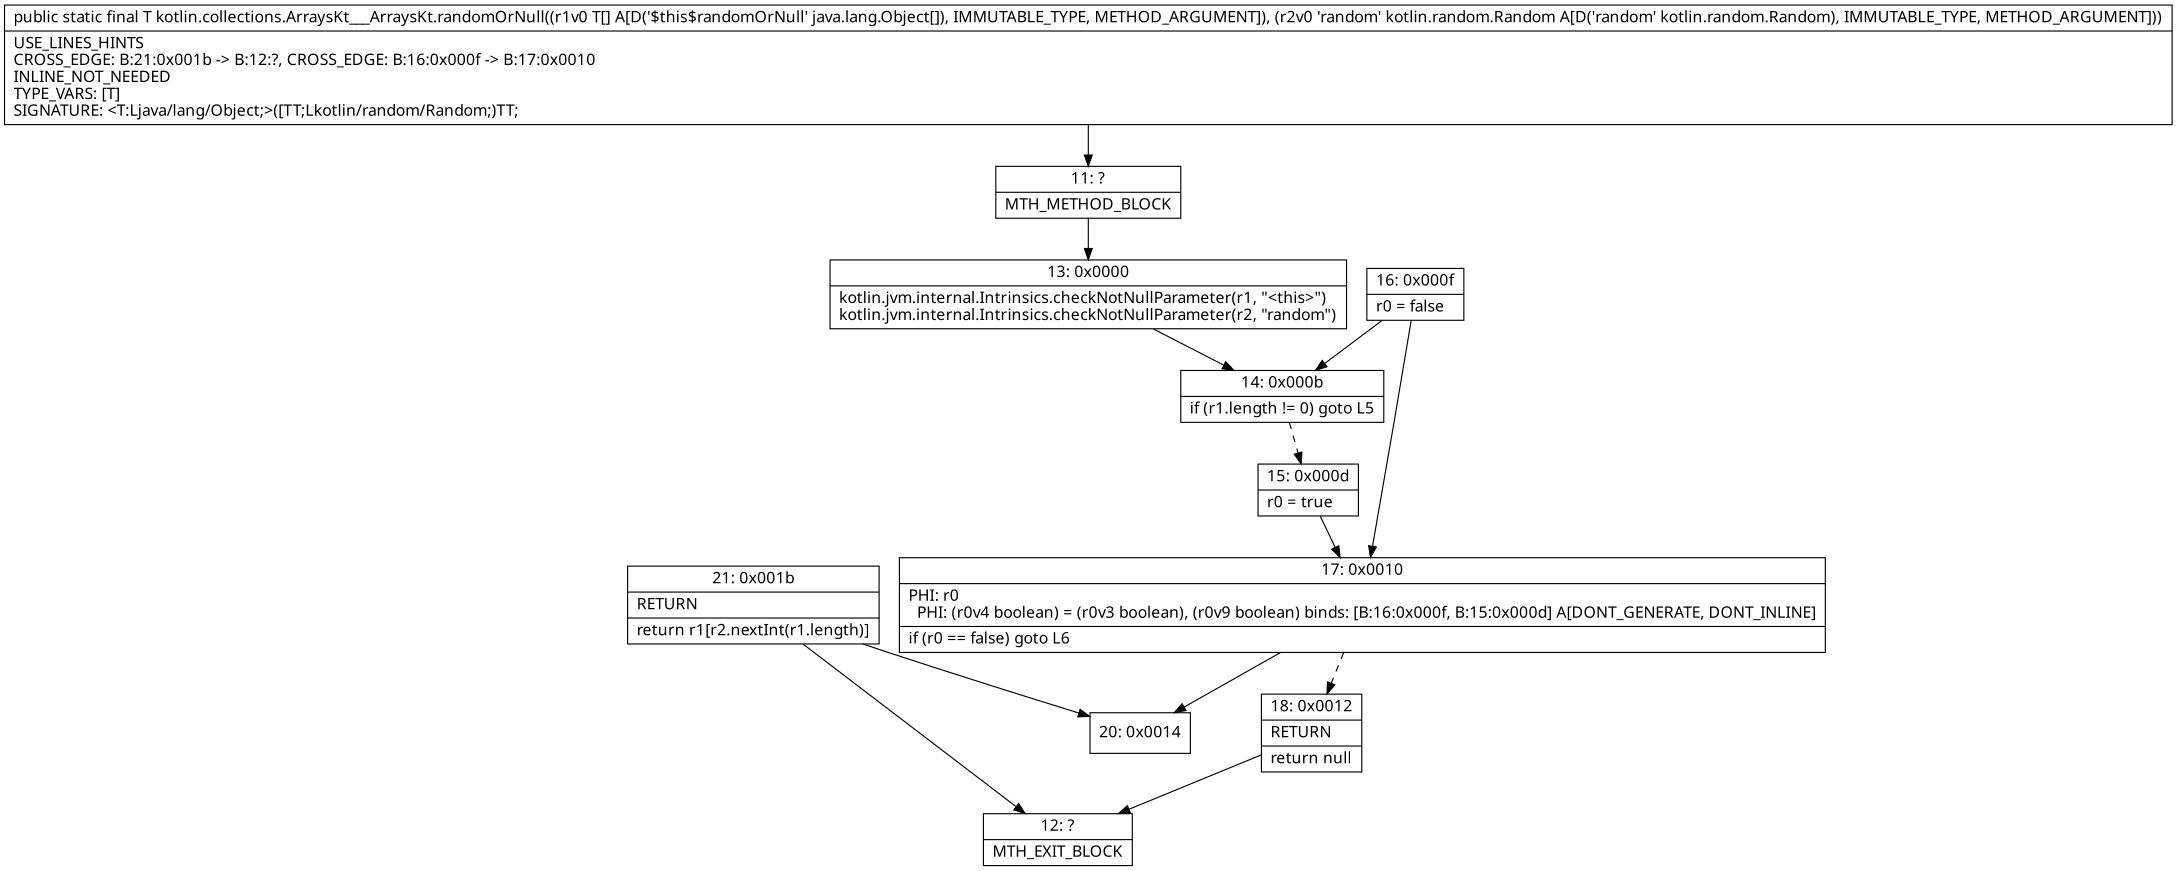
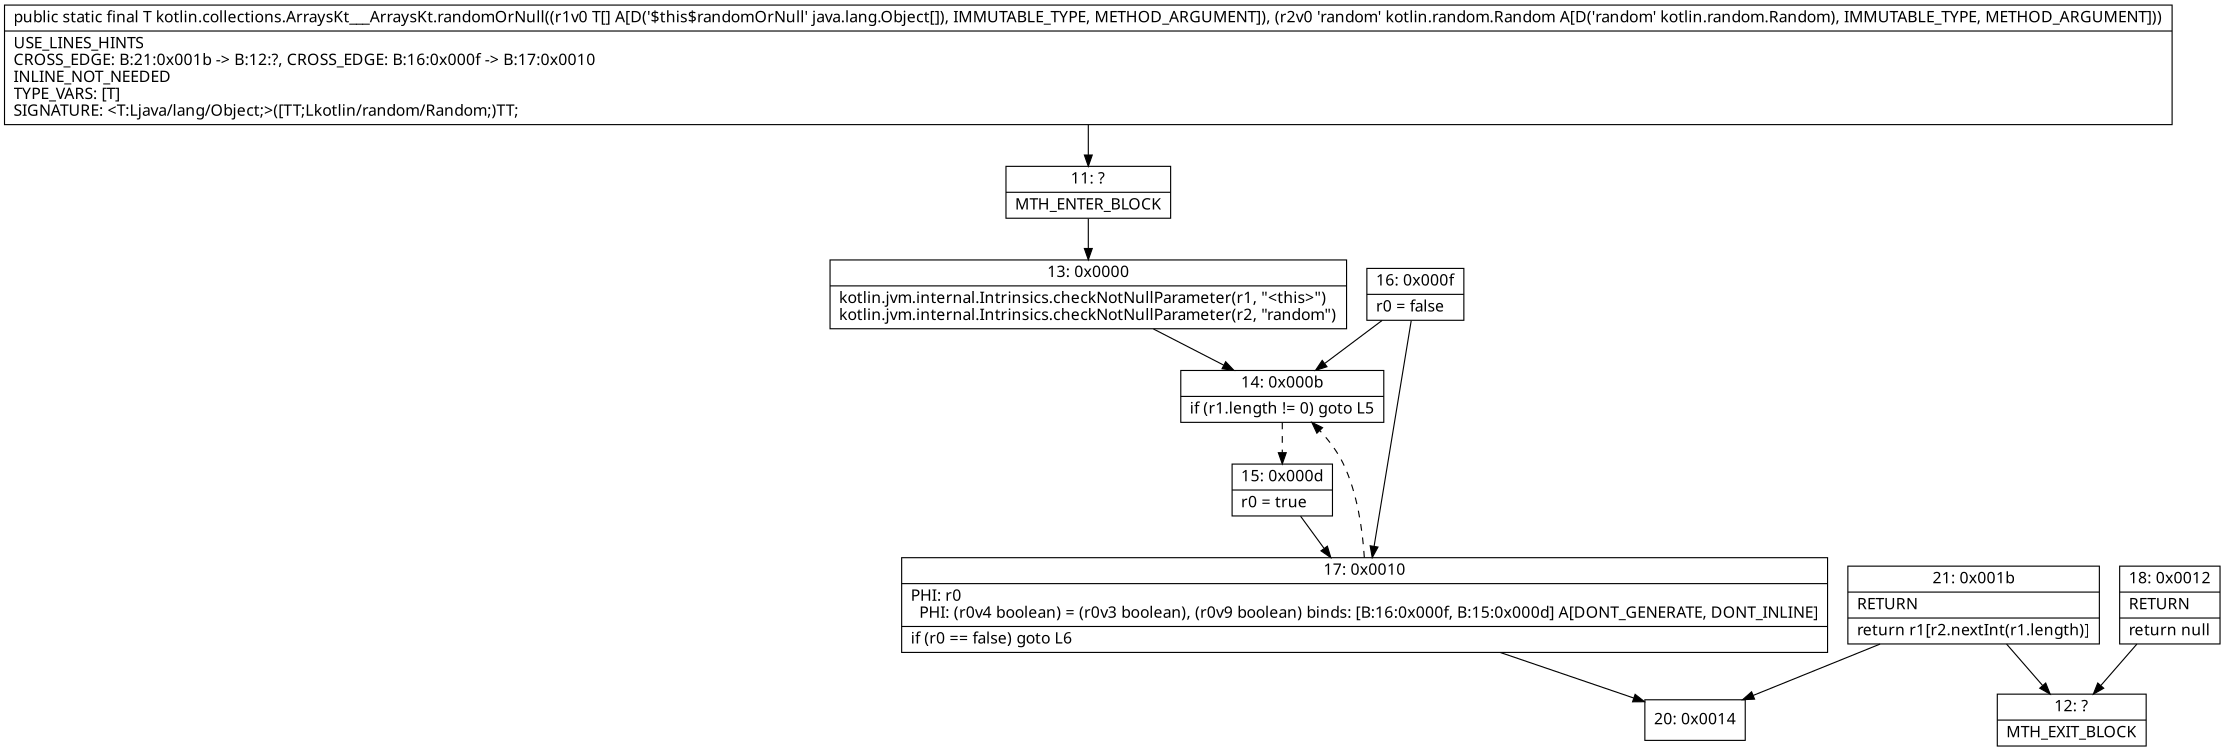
node "11: ?": text "MTH_METHOD_BLOCK" -> "MTH_ENTER_BLOCK"
edge "17: 0x0010" -> "18: 0x0012": now "17: 0x0010" -> "14: 0x000b"
